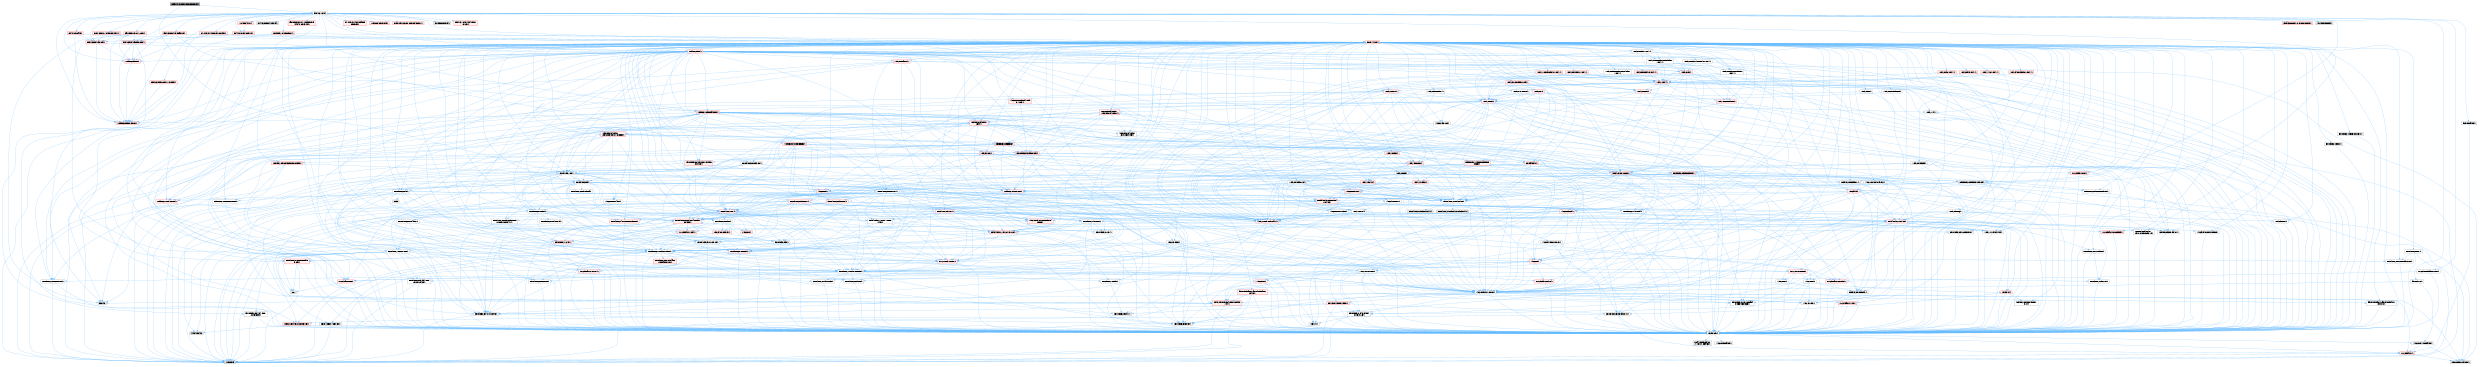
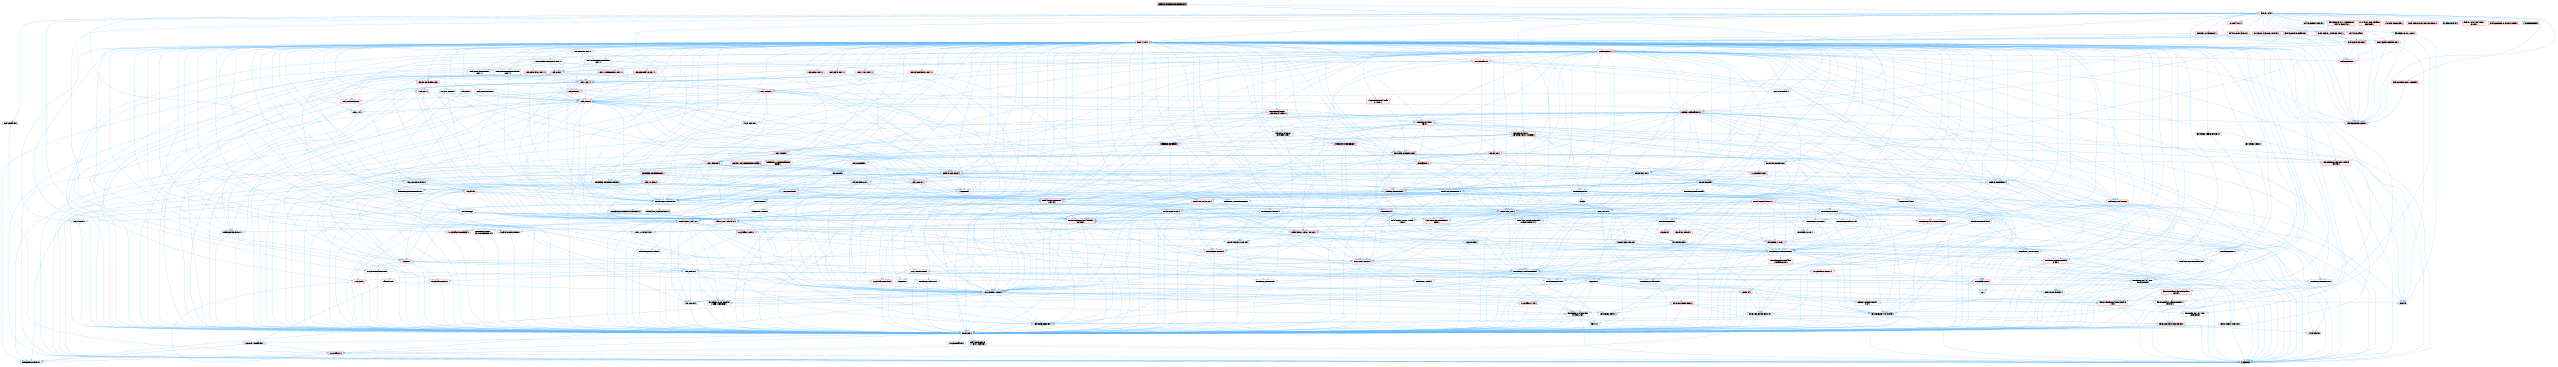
edge "Logging/LogMacros.h" -> "IsEnum.h": now "Logging/LogMacros.h" -> "Misc/VarArgs.h"
node "Templates/RemoveExtent.h": removed
node "Misc/MemoryOps.h": label "Misc/MemoryOps.h" -> "Misc/CString.h"
